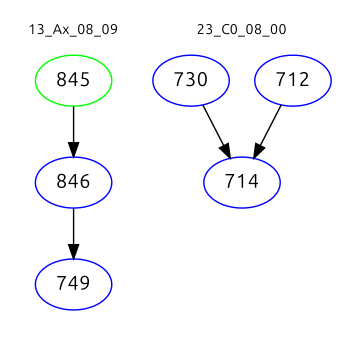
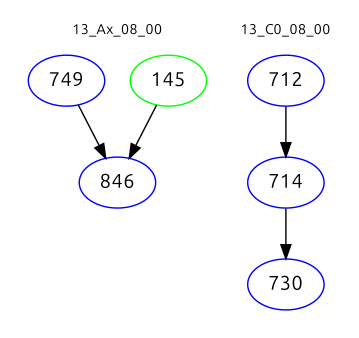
cluster "13_Ax_08_09": label "13_Ax_08_09" -> "13_Ax_08_00"
cluster "23_C0_08_00": label "23_C0_08_00" -> "13_C0_08_00"
node "845": label "845" -> "145"
edge "730" -> "714": reversed
edge "846" -> "749": reversed
